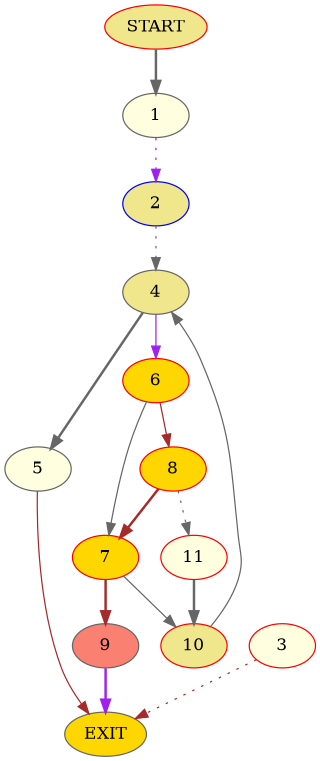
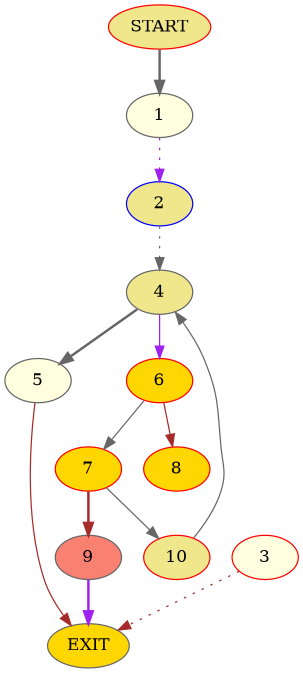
edge "8" -> "7": removed
node "11": removed
